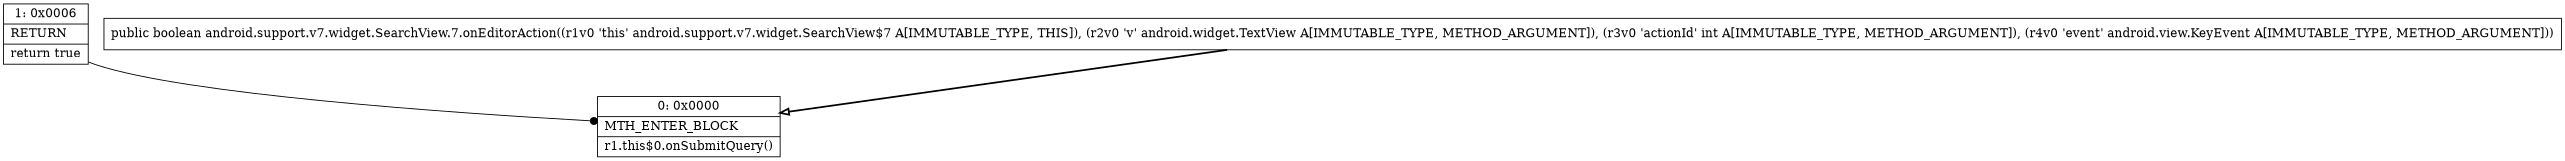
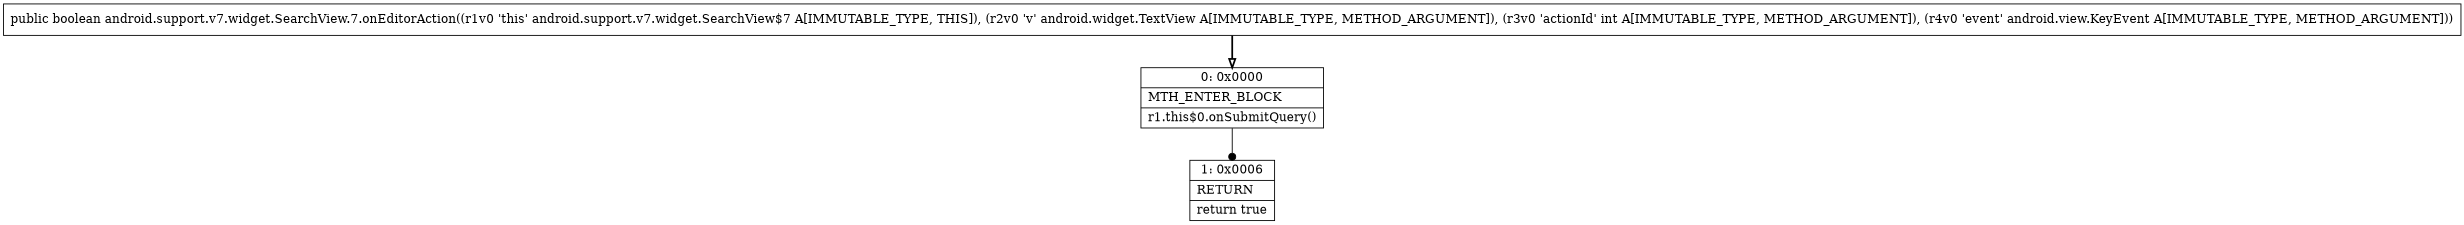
edge "1: 0x0006" -> "0: 0x0000": reversed
